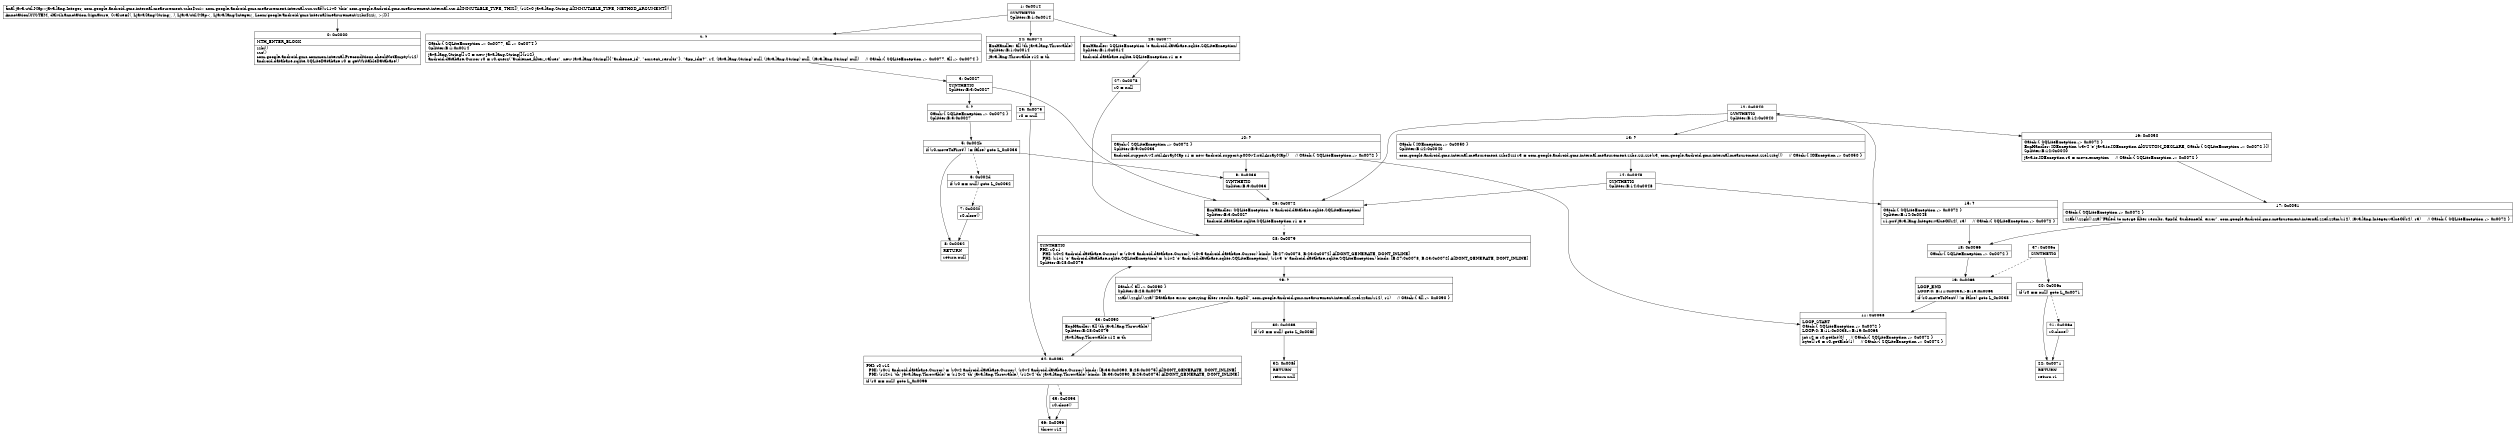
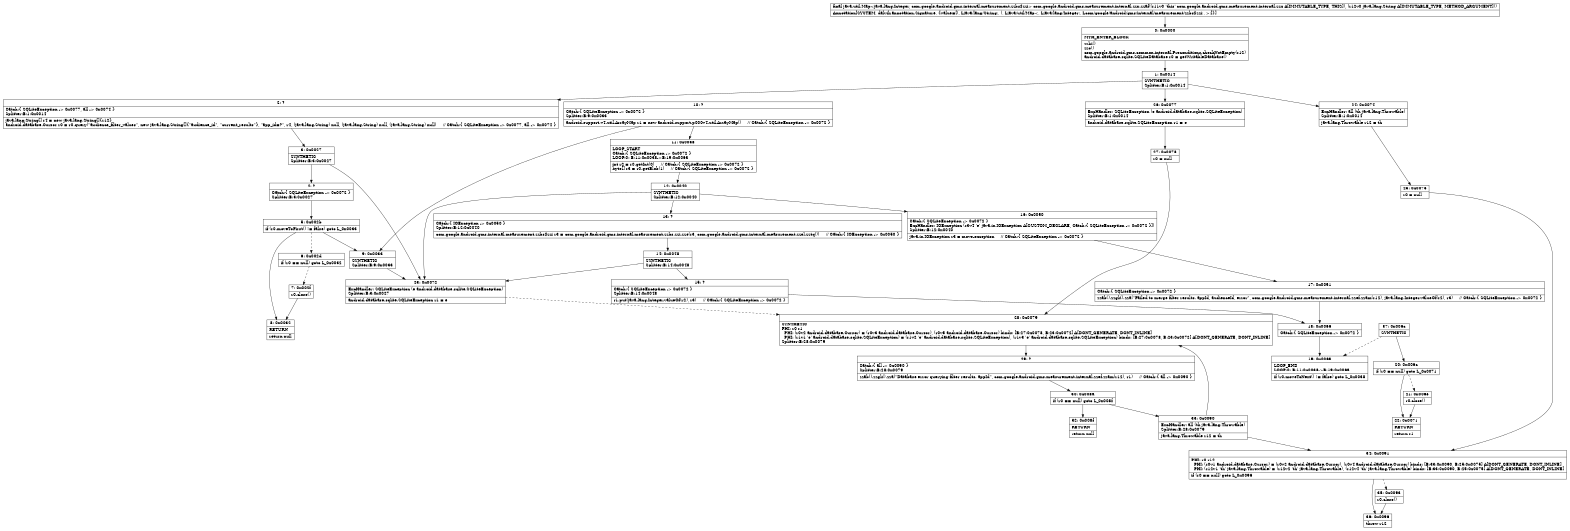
edge "0: 0x0000" -> "1: 0x0014": added
edge "19: 0x006a" -> "11: 0x0038": removed
edge "29: ?" -> "33: 0x0090": now "30: 0x008a" -> "33: 0x0090"
